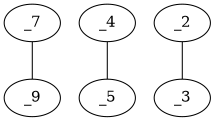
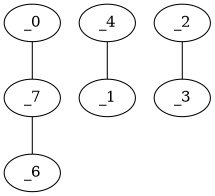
node "_0": added
node "_9": label "_9" -> "_6"
node "_5": label "_5" -> "_1"
